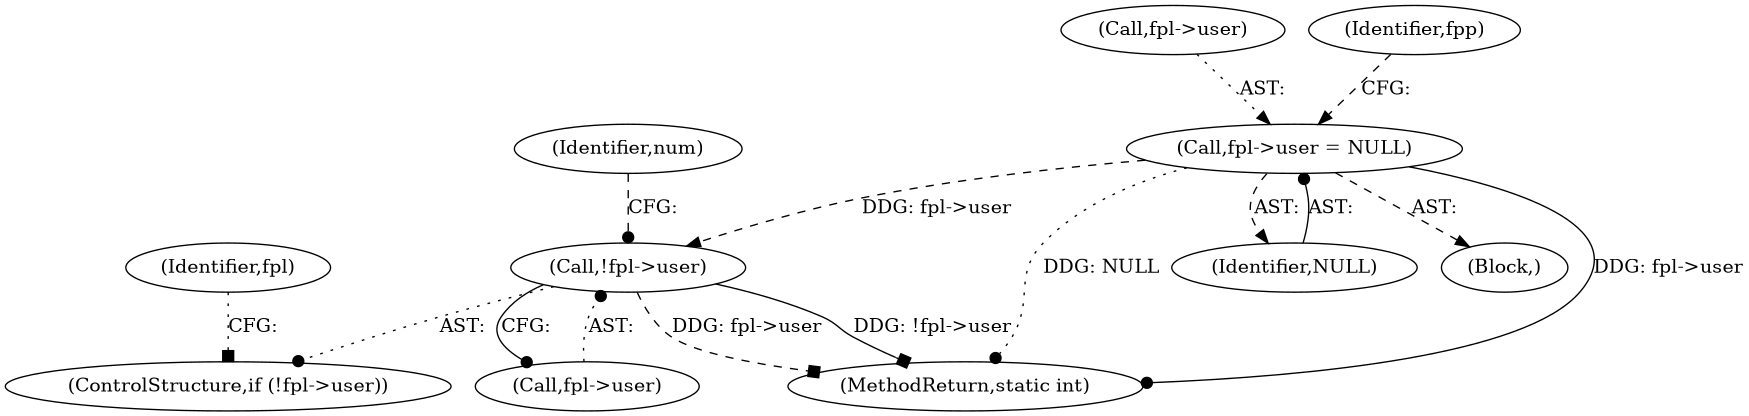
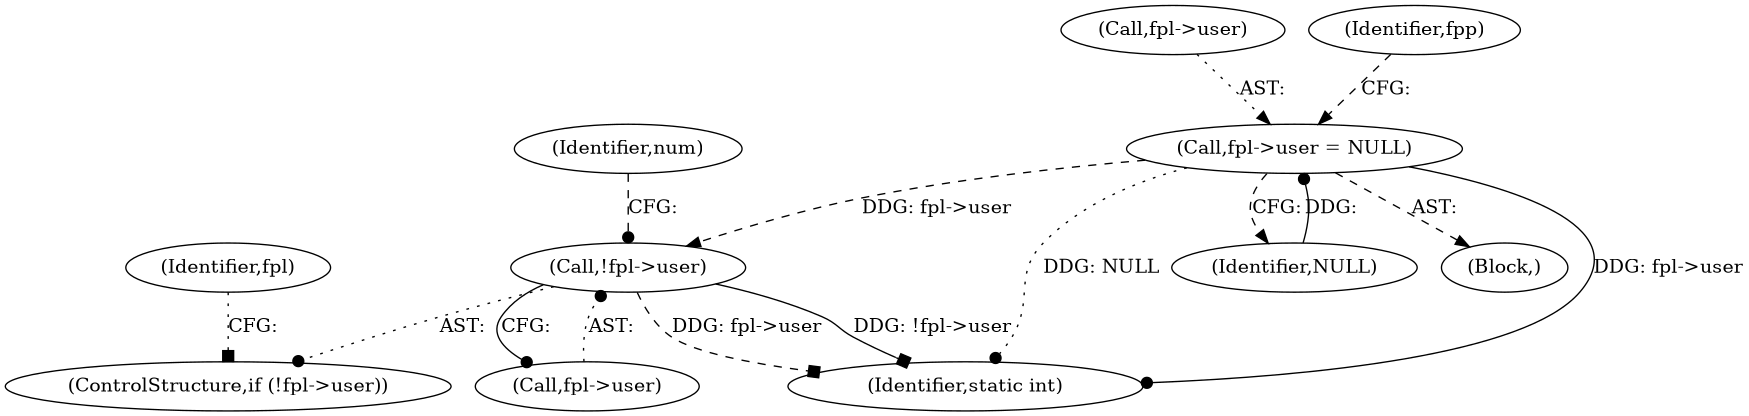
edge "(Call,fpl->user = NULL)" -> "(Identifier,NULL)": label "AST: " -> "CFG: "
edge "(Identifier,NULL)" -> "(Call,fpl->user = NULL)": label "AST: " -> "DDG: "
node "(MethodReturn,static int)": label "(MethodReturn,static int)" -> "(Identifier,static int)"
